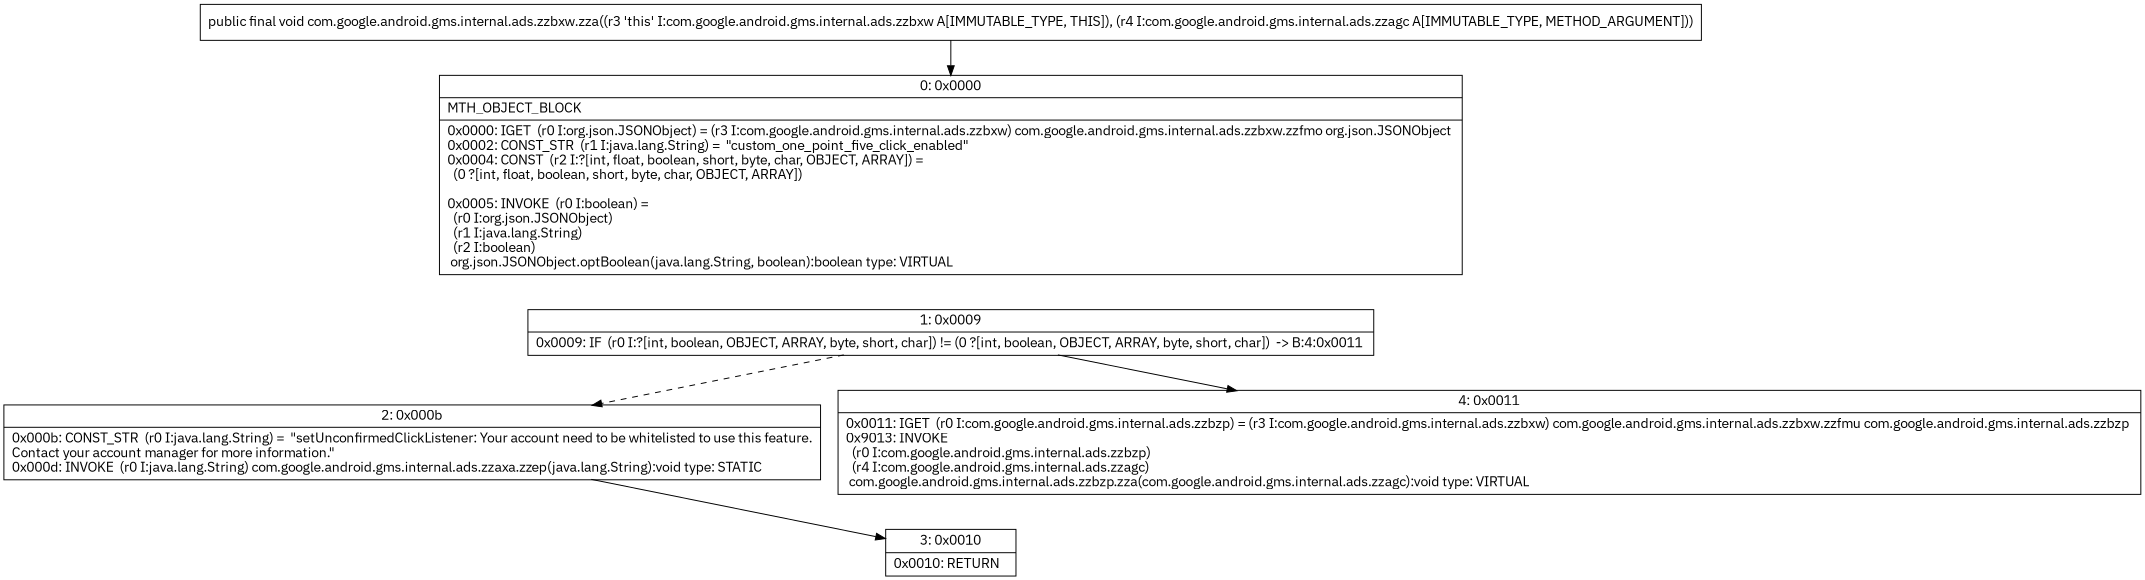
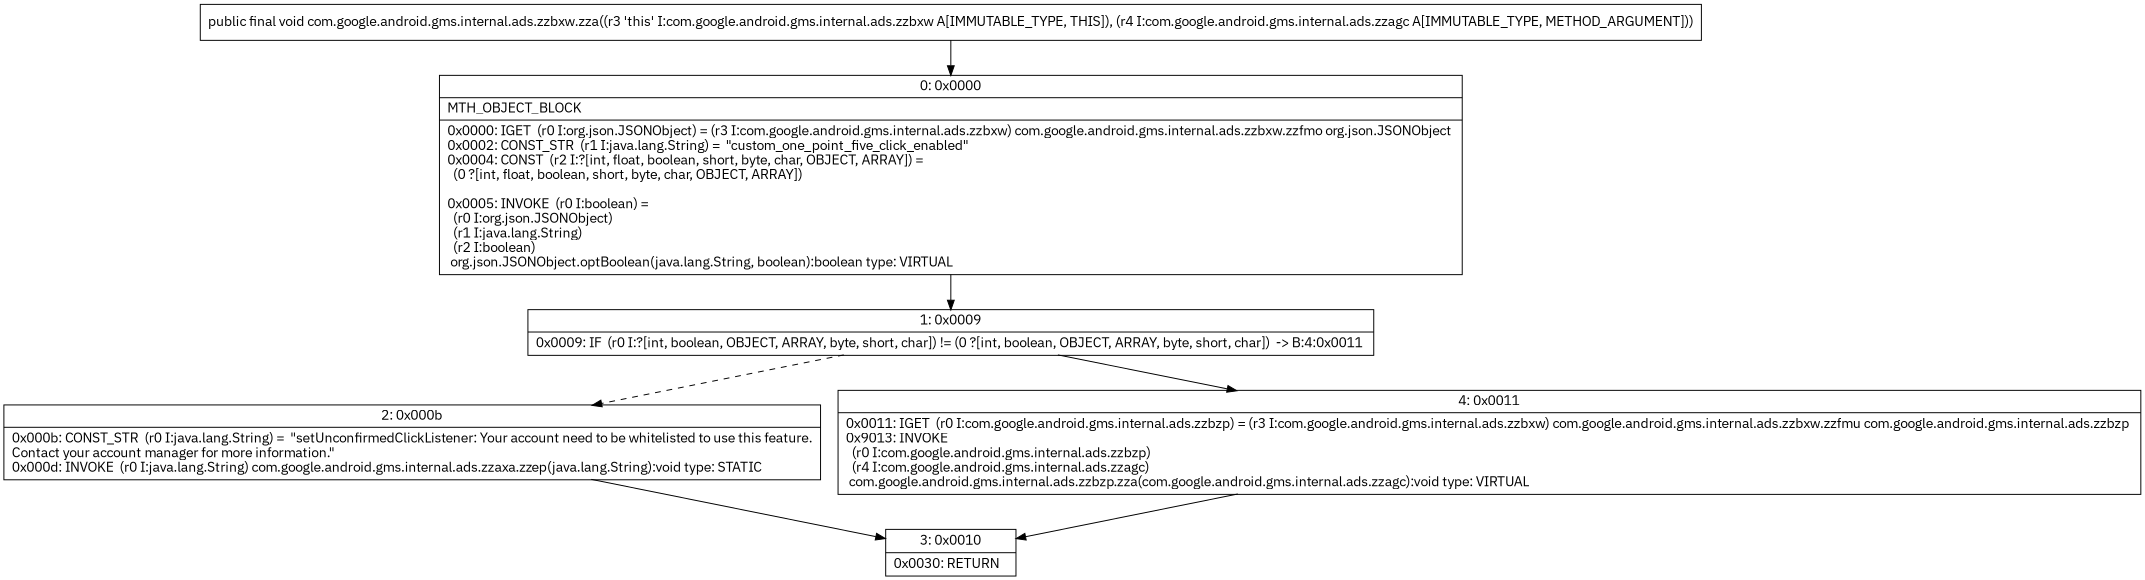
edge "0: 0x0000" -> "1: 0x0009": added
edge "4: 0x0011" -> "3: 0x0010": added
node "3: 0x0010": text "0x0010: RETURN" -> "0x0030: RETURN"
